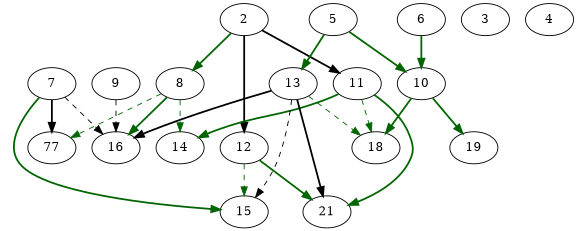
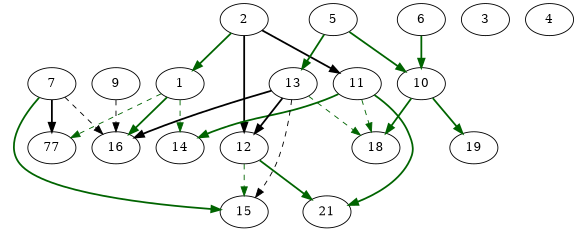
node "8": label "8" -> "1"
edge "13" -> "21": now "13" -> "12"
